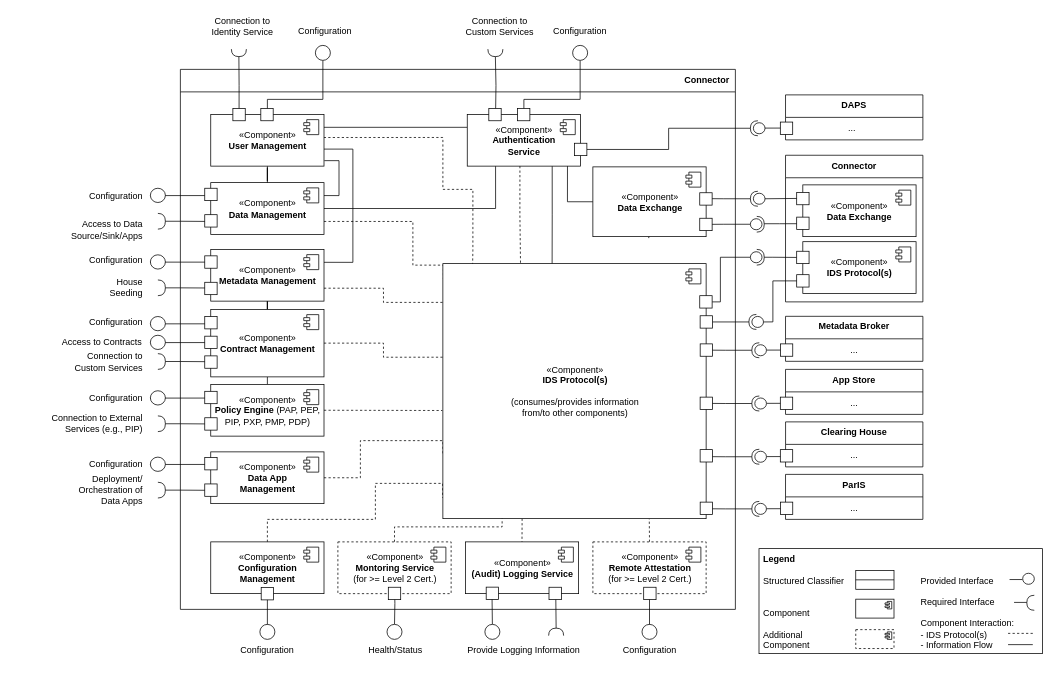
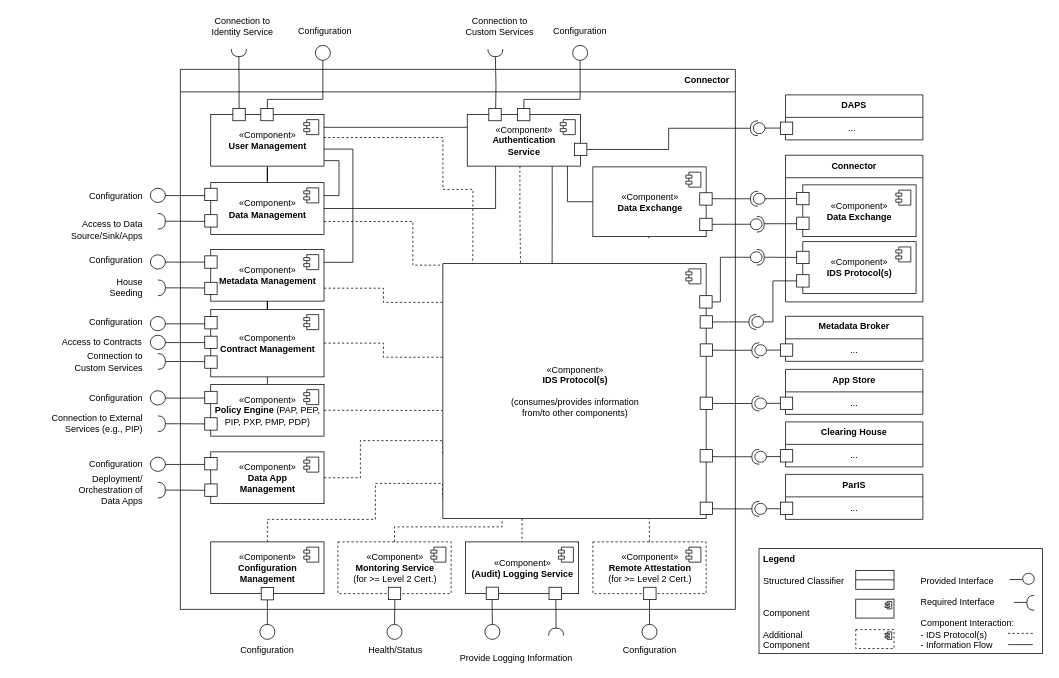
node "Provide Logging Information": moved (524, 651) -> (516, 658)
